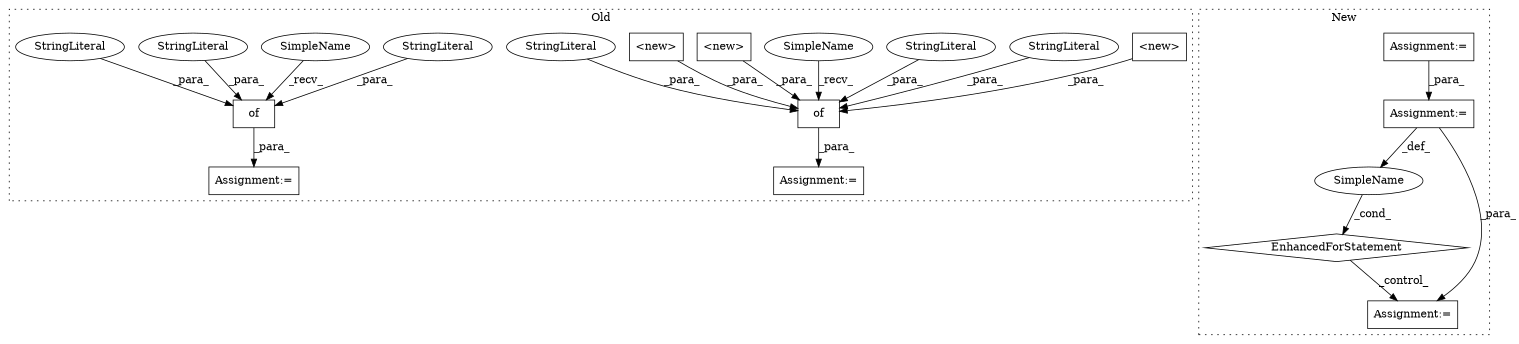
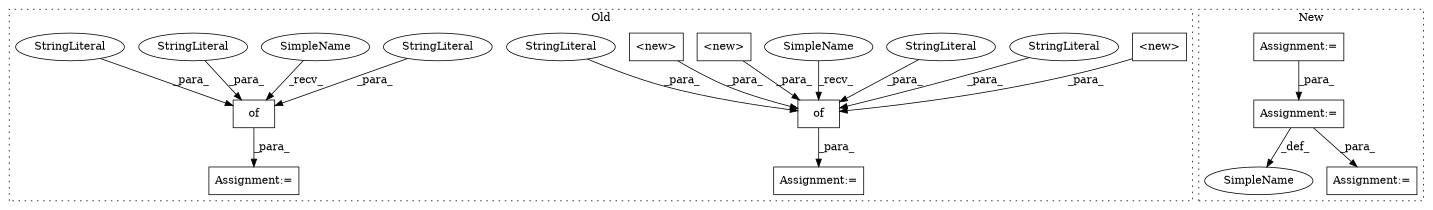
node "EnhancedForStatement": removed
